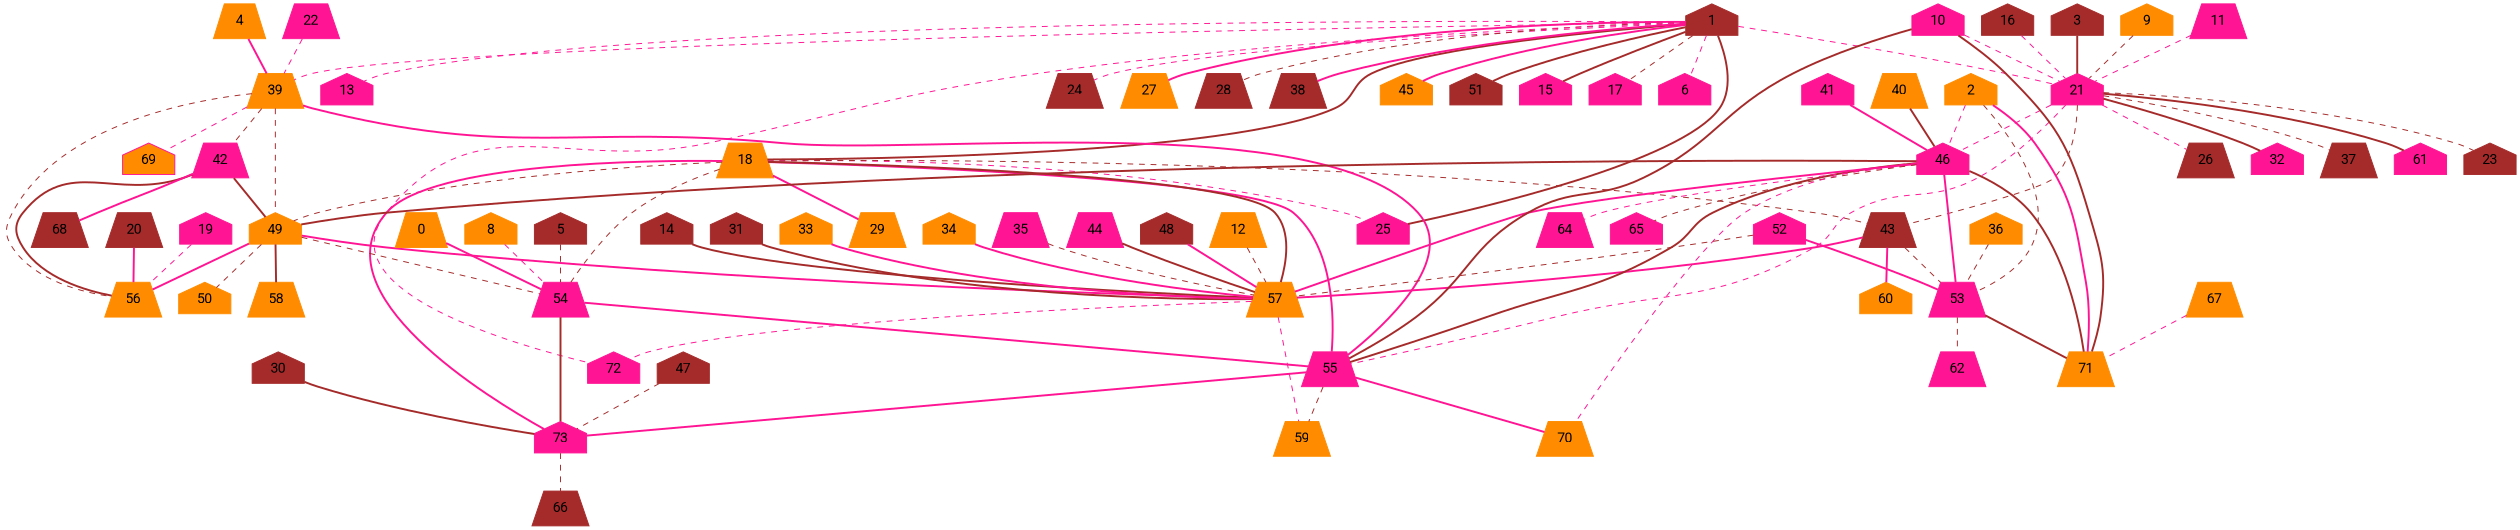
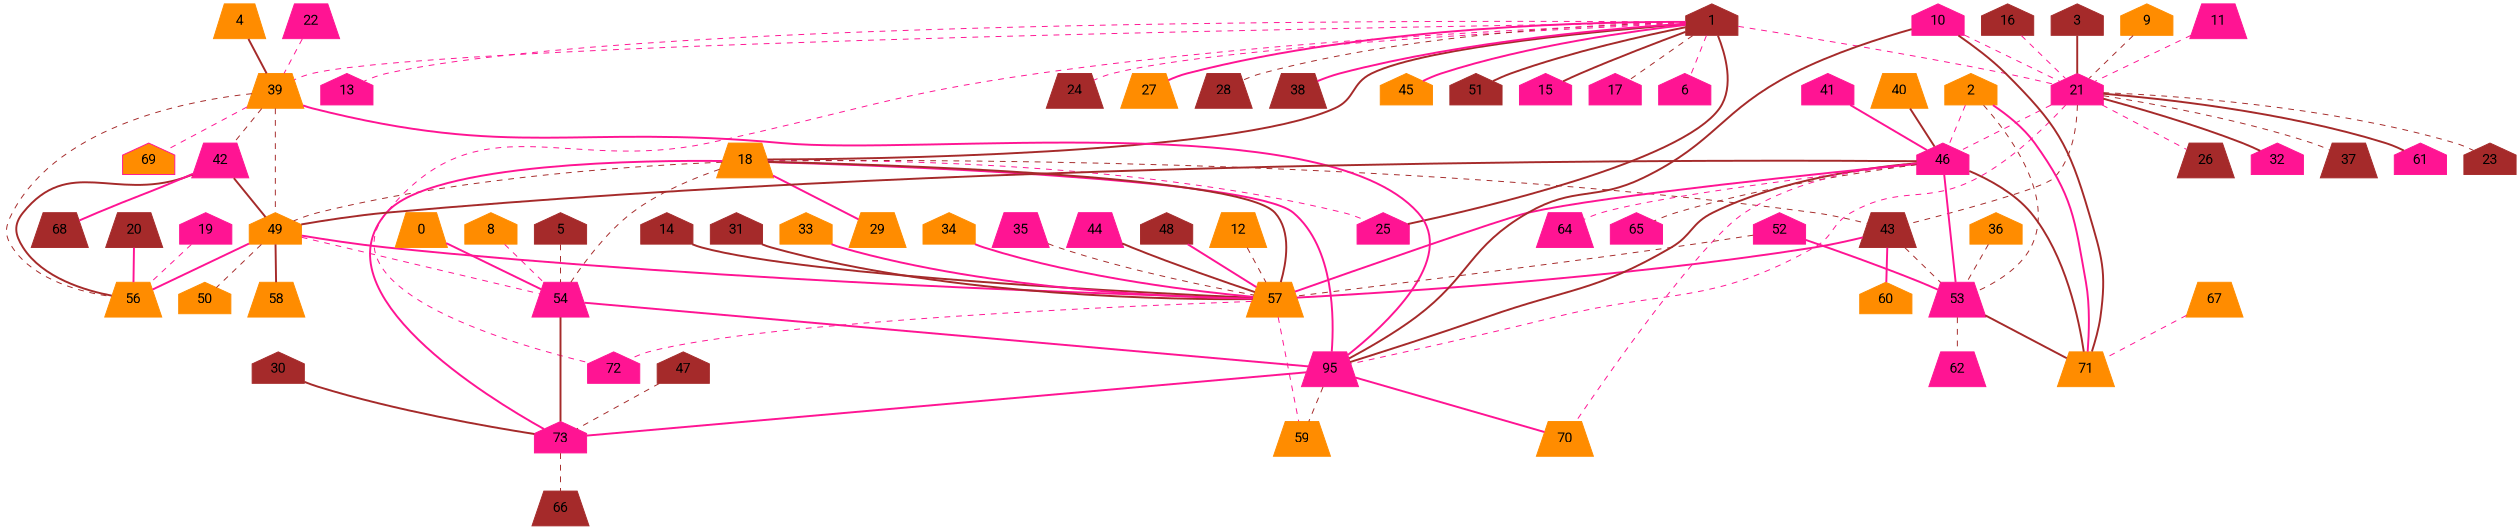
edge "4" -- "39": color deeppink -> brown
edge "49" -- "54": color brown -> deeppink
node "55": label "55" -> "95"
